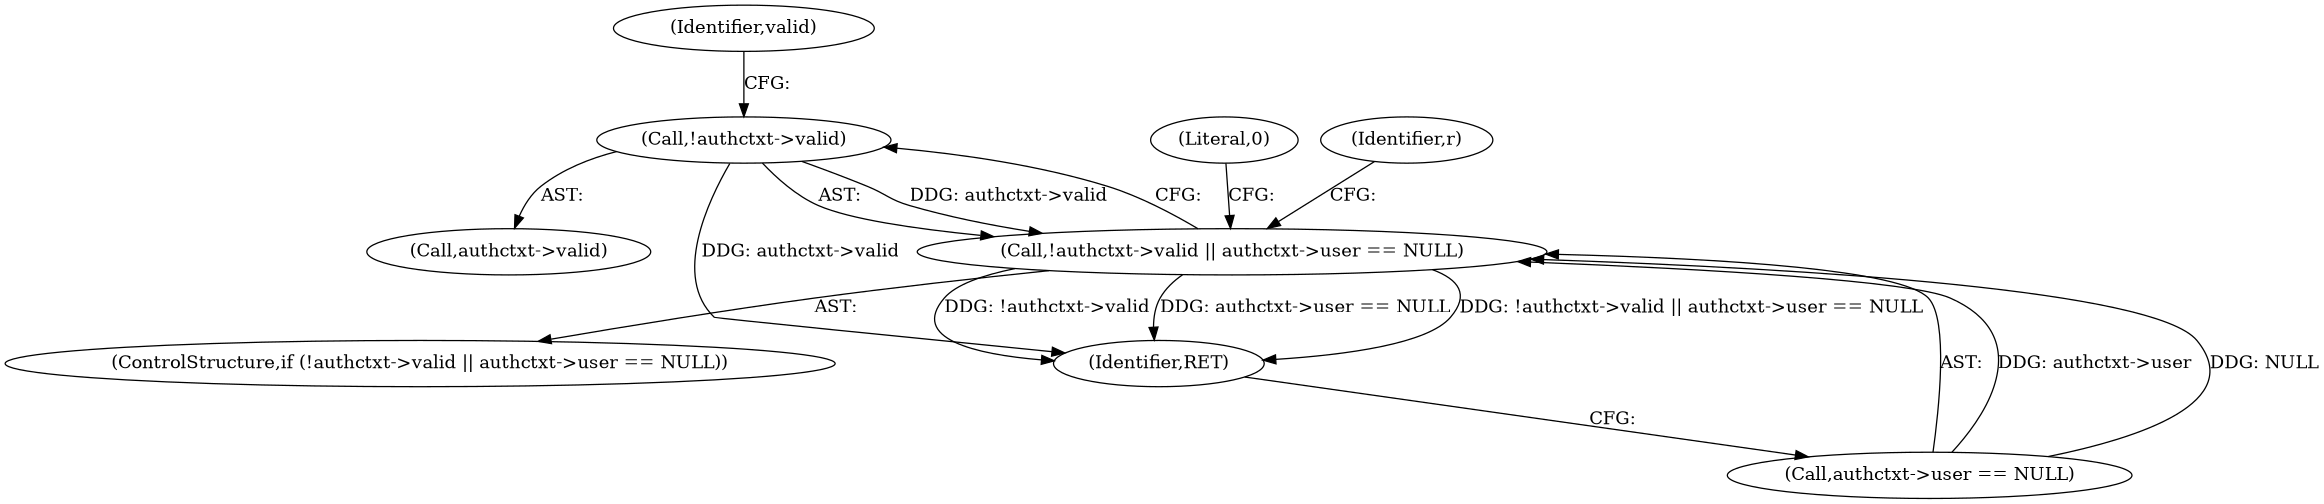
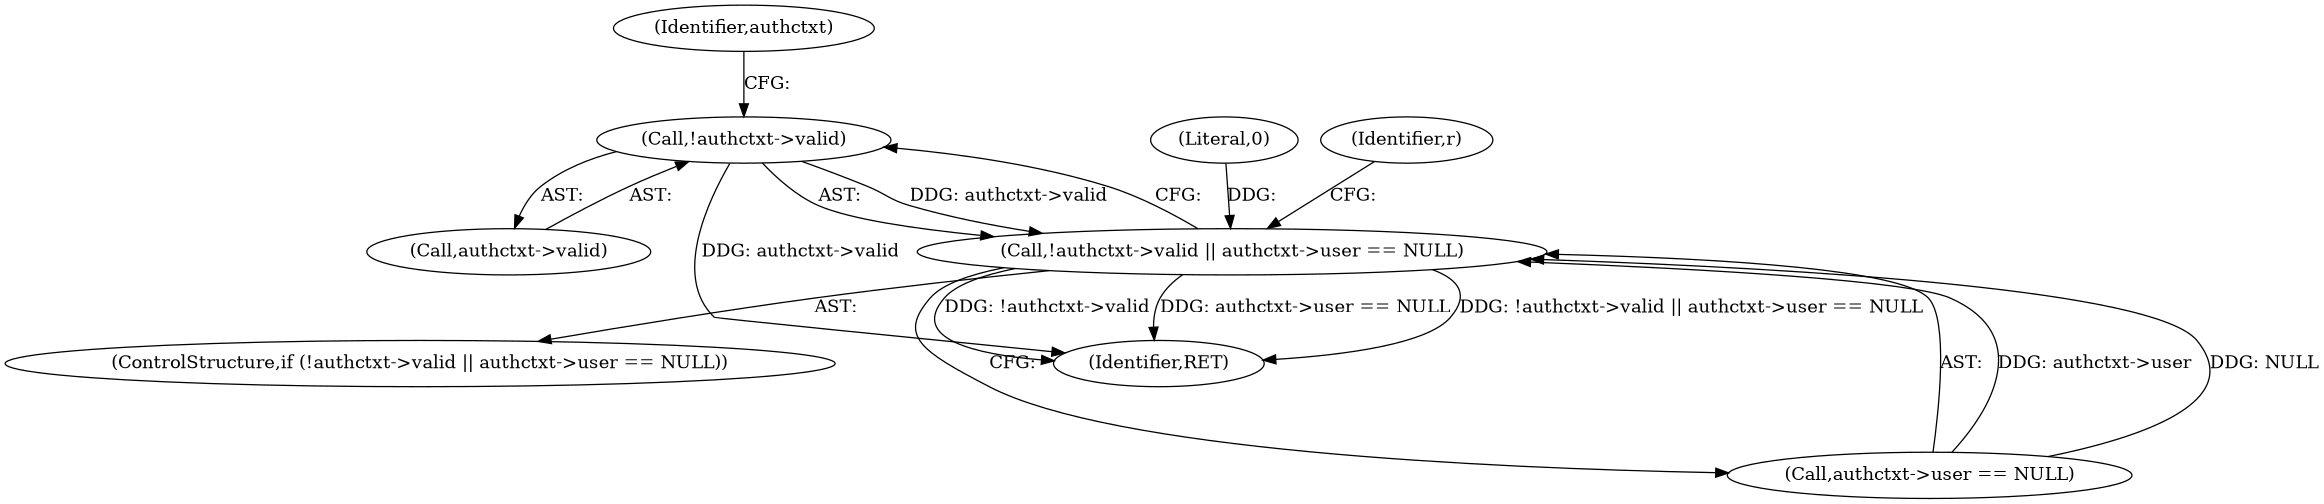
node "(Identifier,valid)": label "(Identifier,valid)" -> "(Identifier,authctxt)"
edge "(Call,authctxt->valid)" -> "(Call,!authctxt->valid)": added, label "AST:"
edge "(Literal,0)" -> "(Call,!authctxt->valid || authctxt->user == NULL)": label "CFG: " -> "DDG: "
edge "(Identifier,RET)" -> "(Call,authctxt->user == NULL)": now "(Call,!authctxt->valid || authctxt->user == NULL)" -> "(Call,authctxt->user == NULL)"
